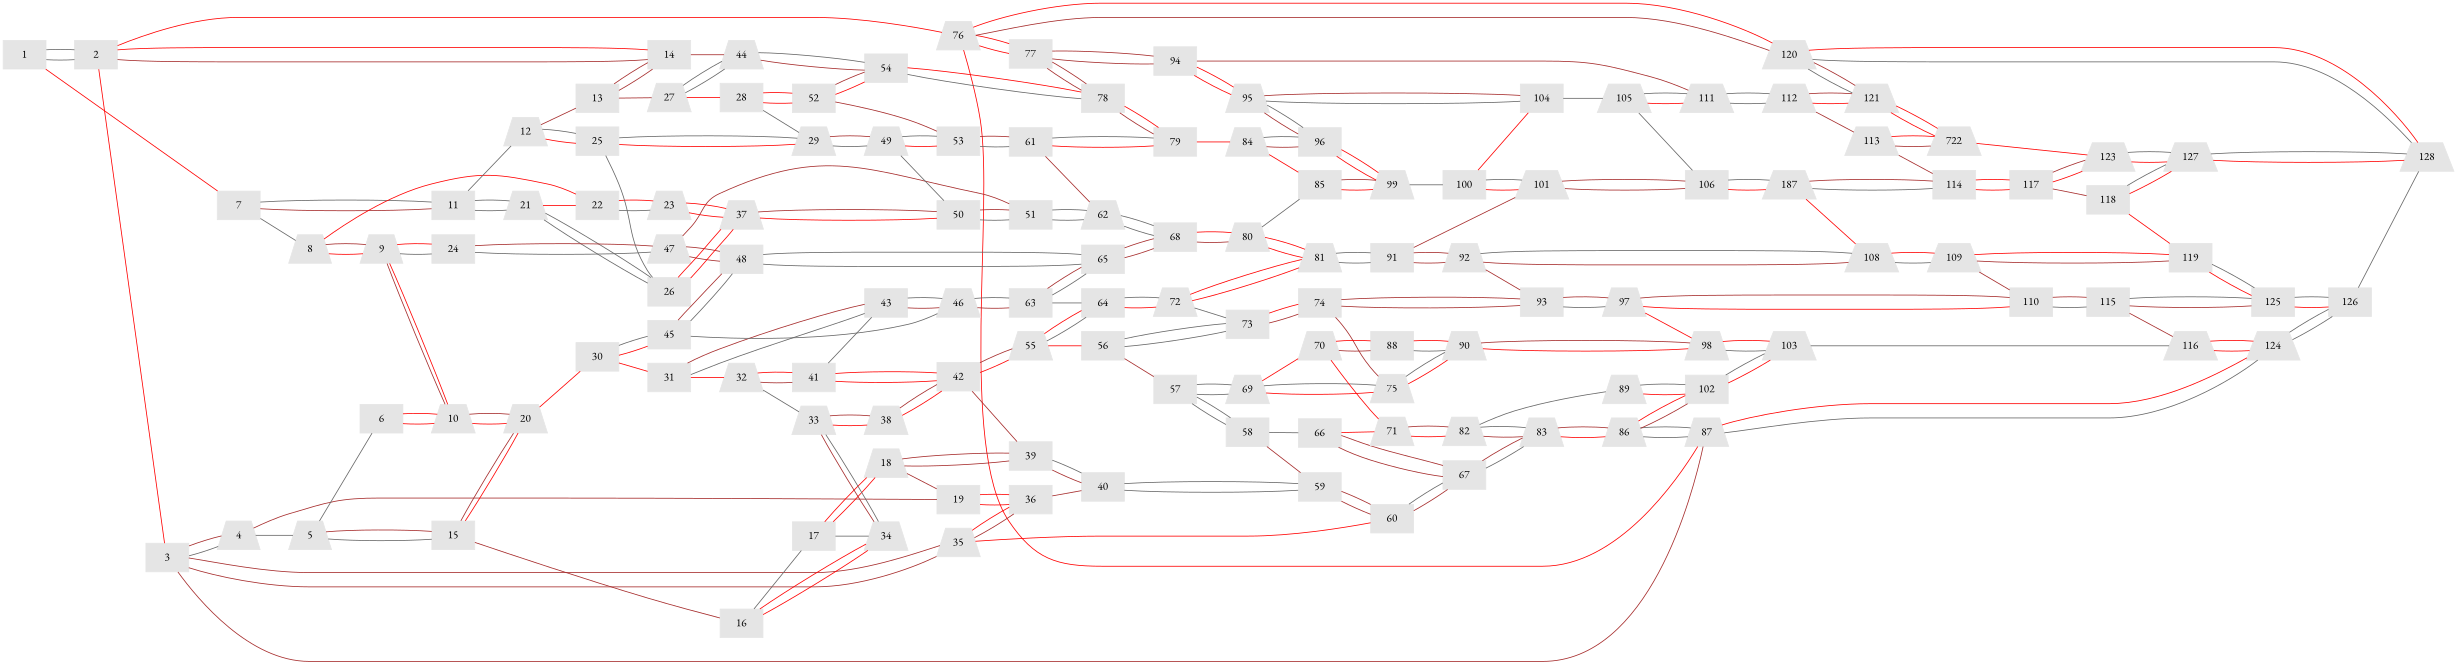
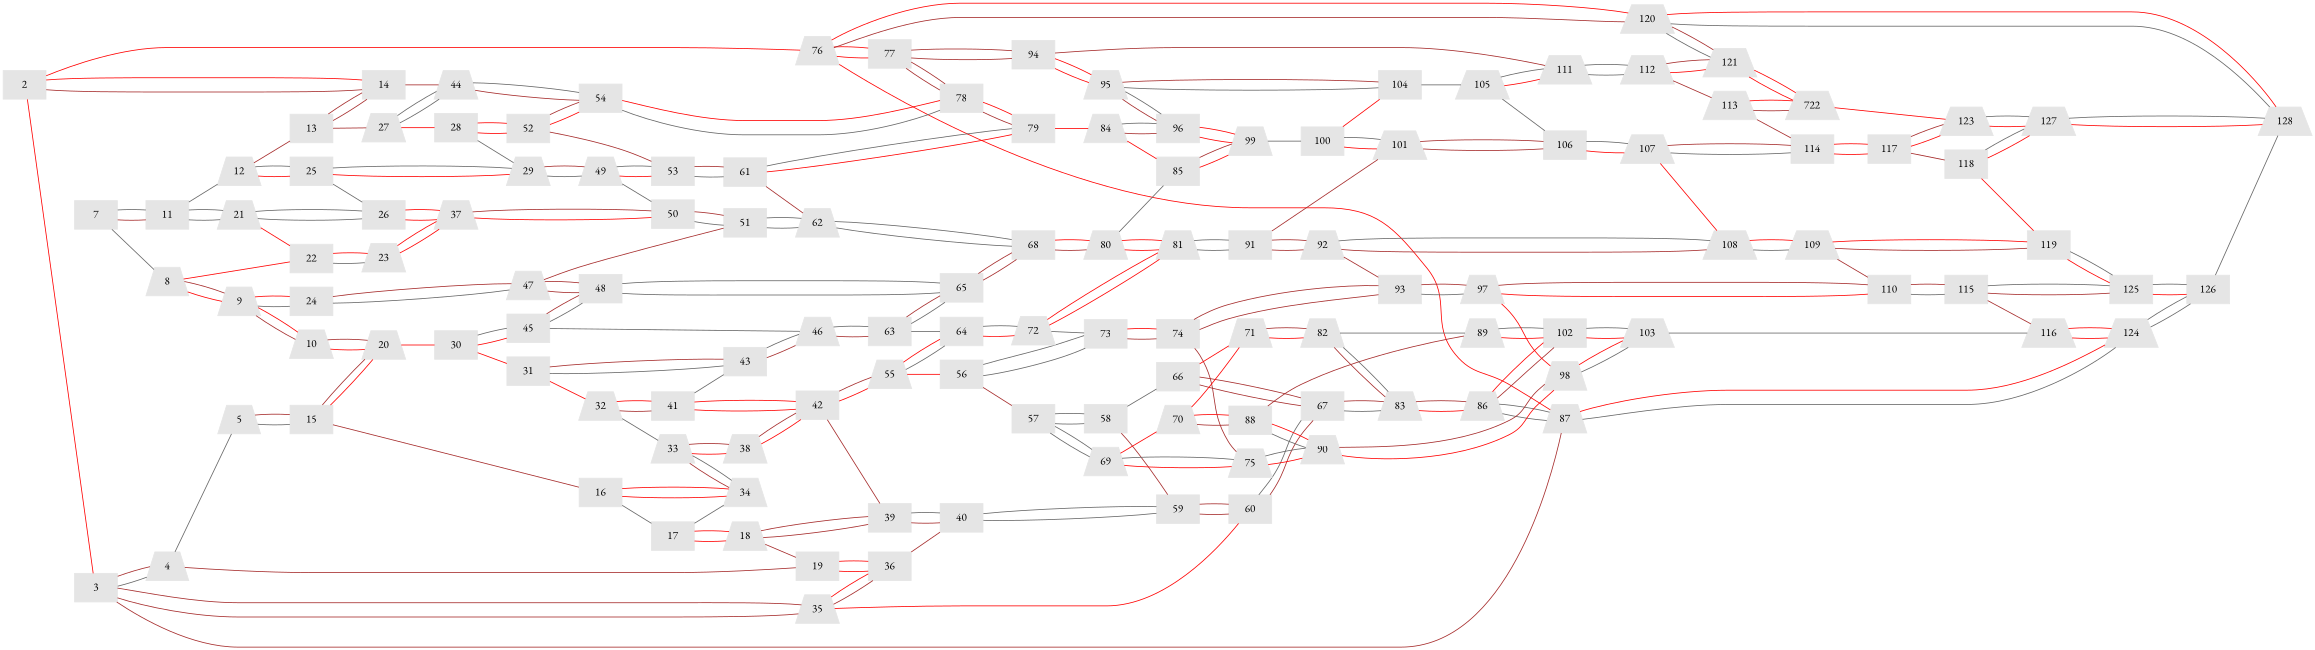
node "1": removed
node "187": label "187" -> "107"
edge "89" -- "88": added
node "6": removed
